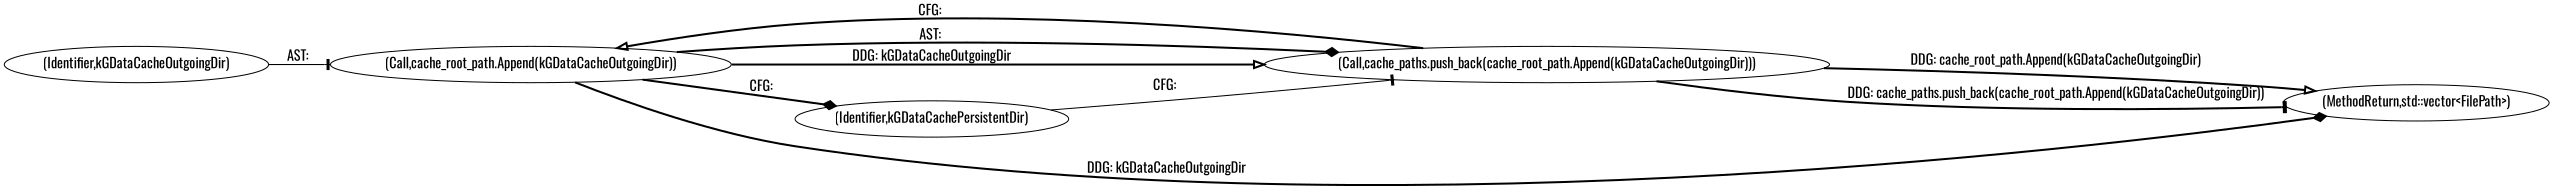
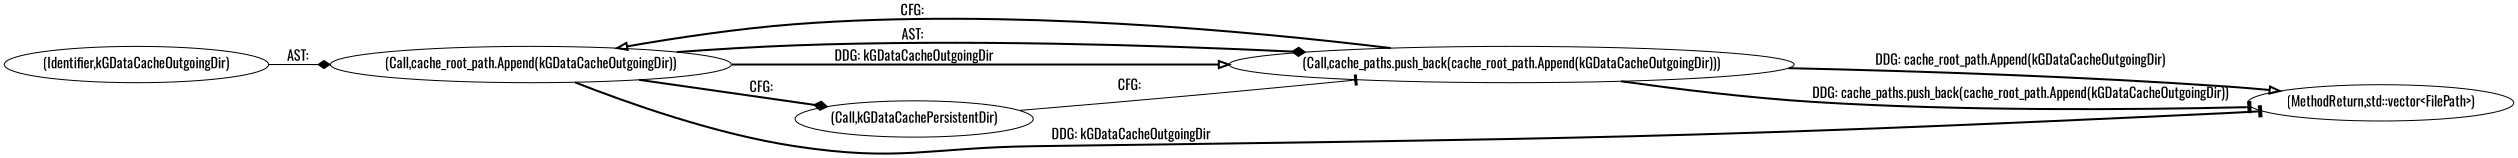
edge "(Identifier,kGDataCacheOutgoingDir)" -> "(Call,cache_root_path.Append(kGDataCacheOutgoingDir))": arrowhead tee -> diamond
node "(Identifier,kGDataCachePersistentDir)": label "(Identifier,kGDataCachePersistentDir)" -> "(Call,kGDataCachePersistentDir)"
edge "(Call,cache_root_path.Append(kGDataCacheOutgoingDir))" -> "(MethodReturn,std::vector<FilePath>)": arrowhead diamond -> tee
